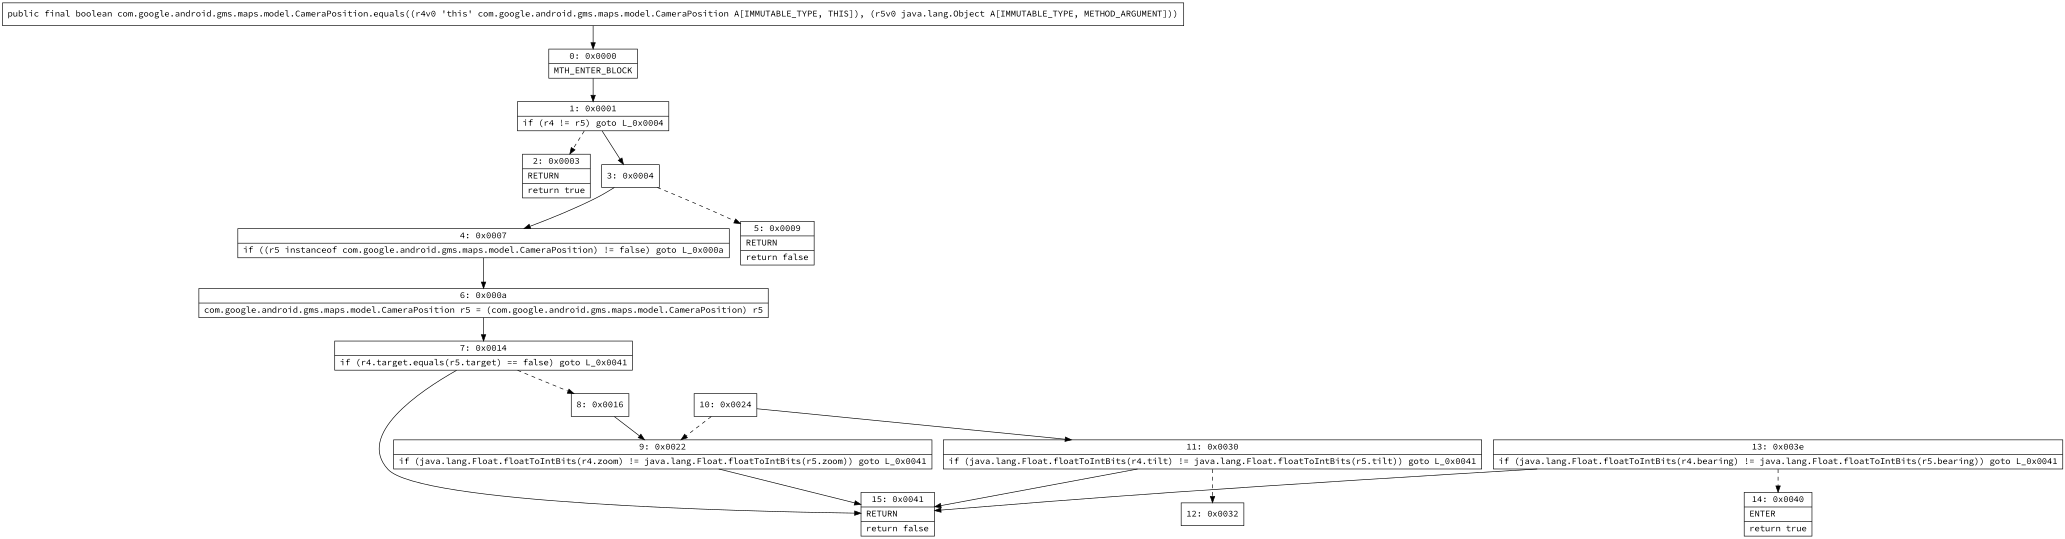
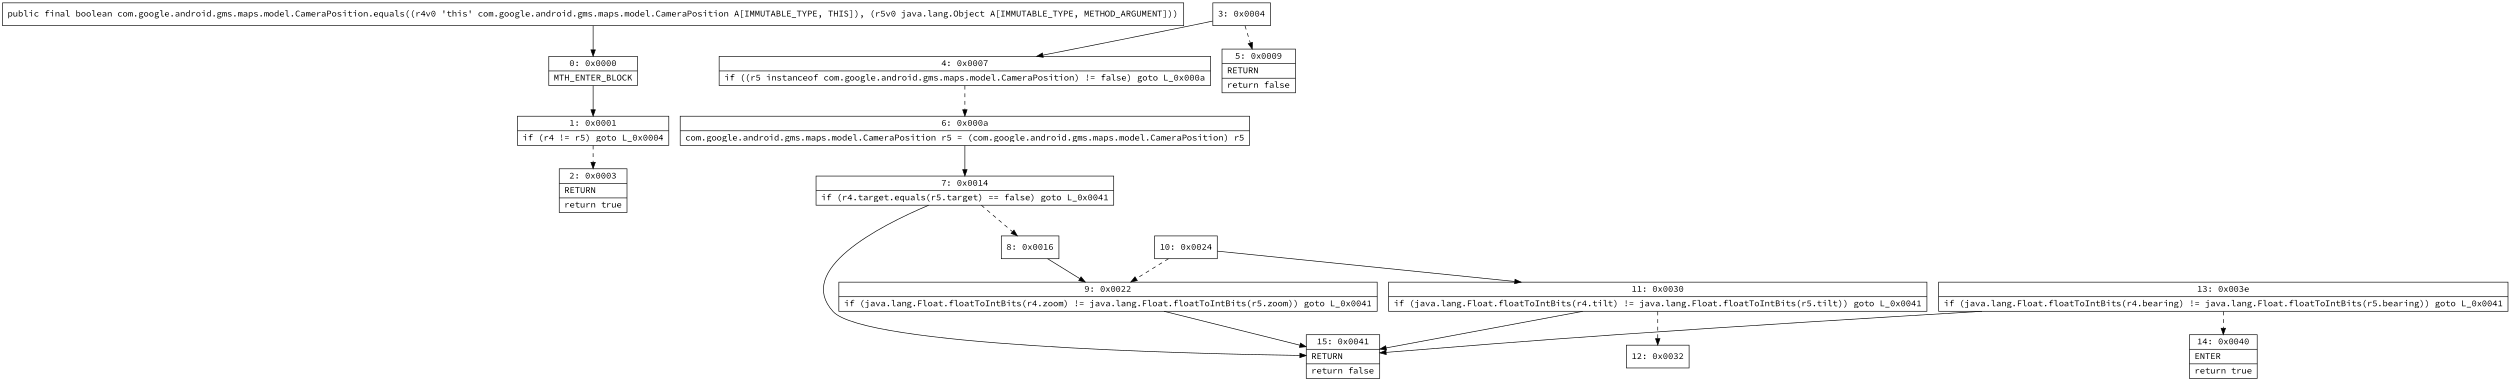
edge "1: 0x0001" -> "3: 0x0004": removed
edge "4: 0x0007" -> "6: 0x000a": style solid -> dashed
